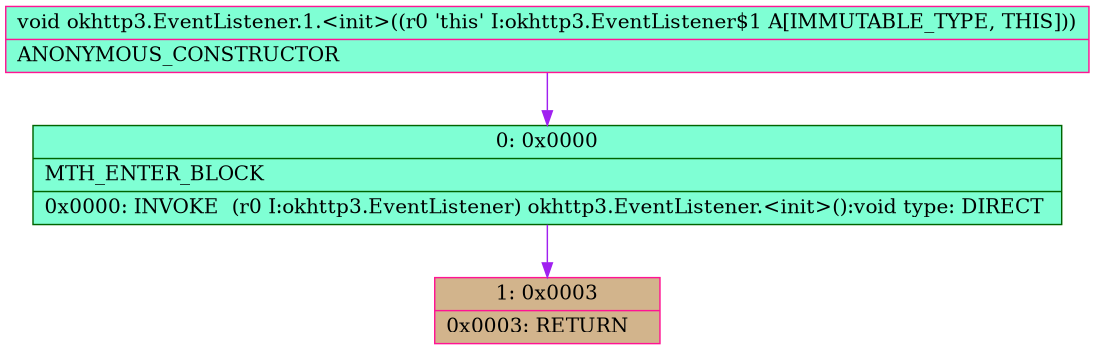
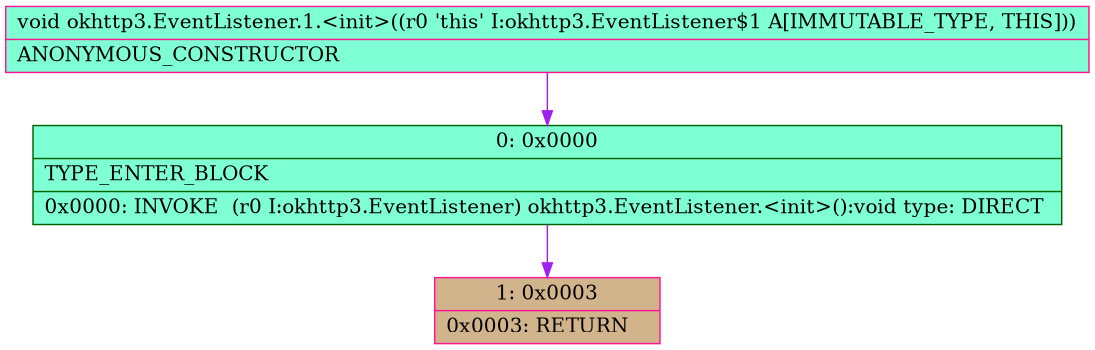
node "0: 0x0000": text "MTH_ENTER_BLOCK" -> "TYPE_ENTER_BLOCK"
